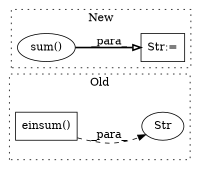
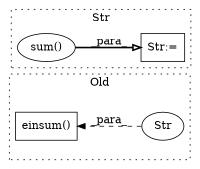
cluster "New": label "New" -> "Str"
edge "einsum()" -> "Str": reversed
